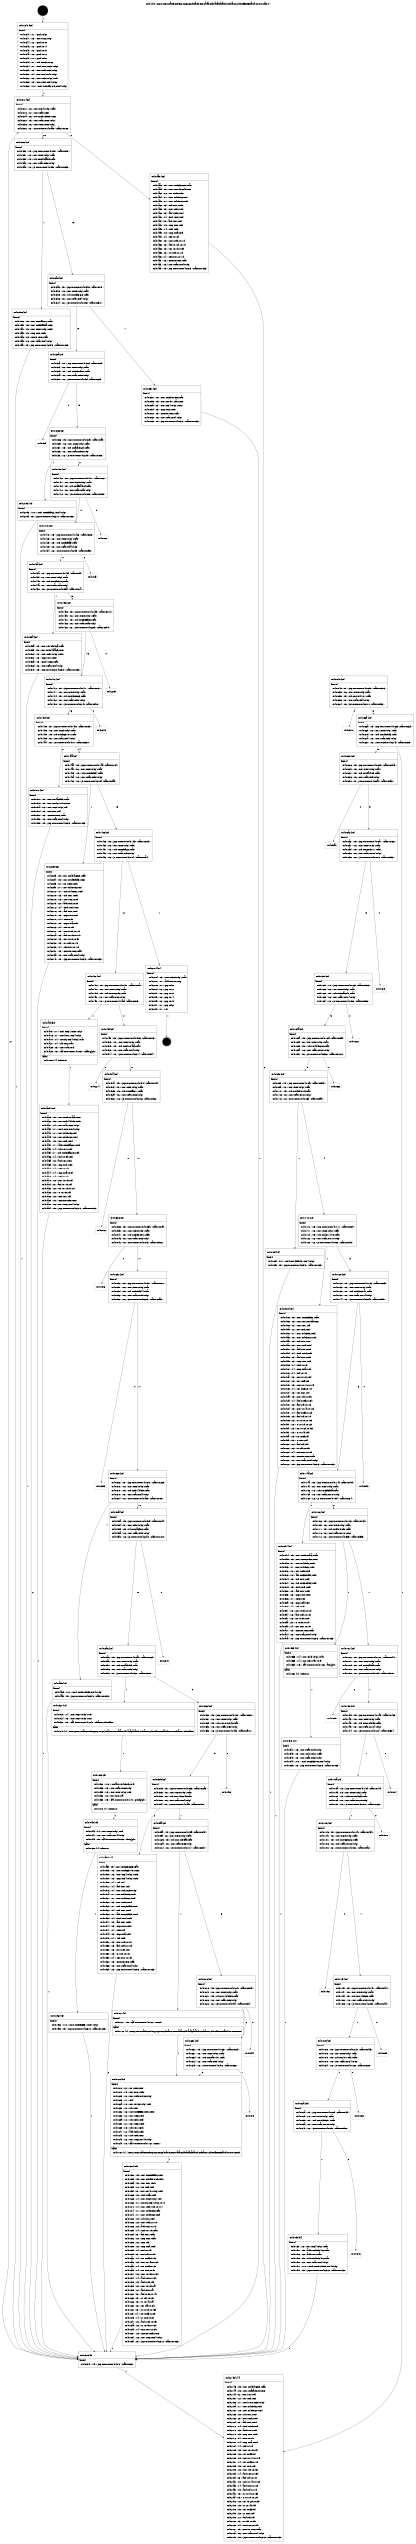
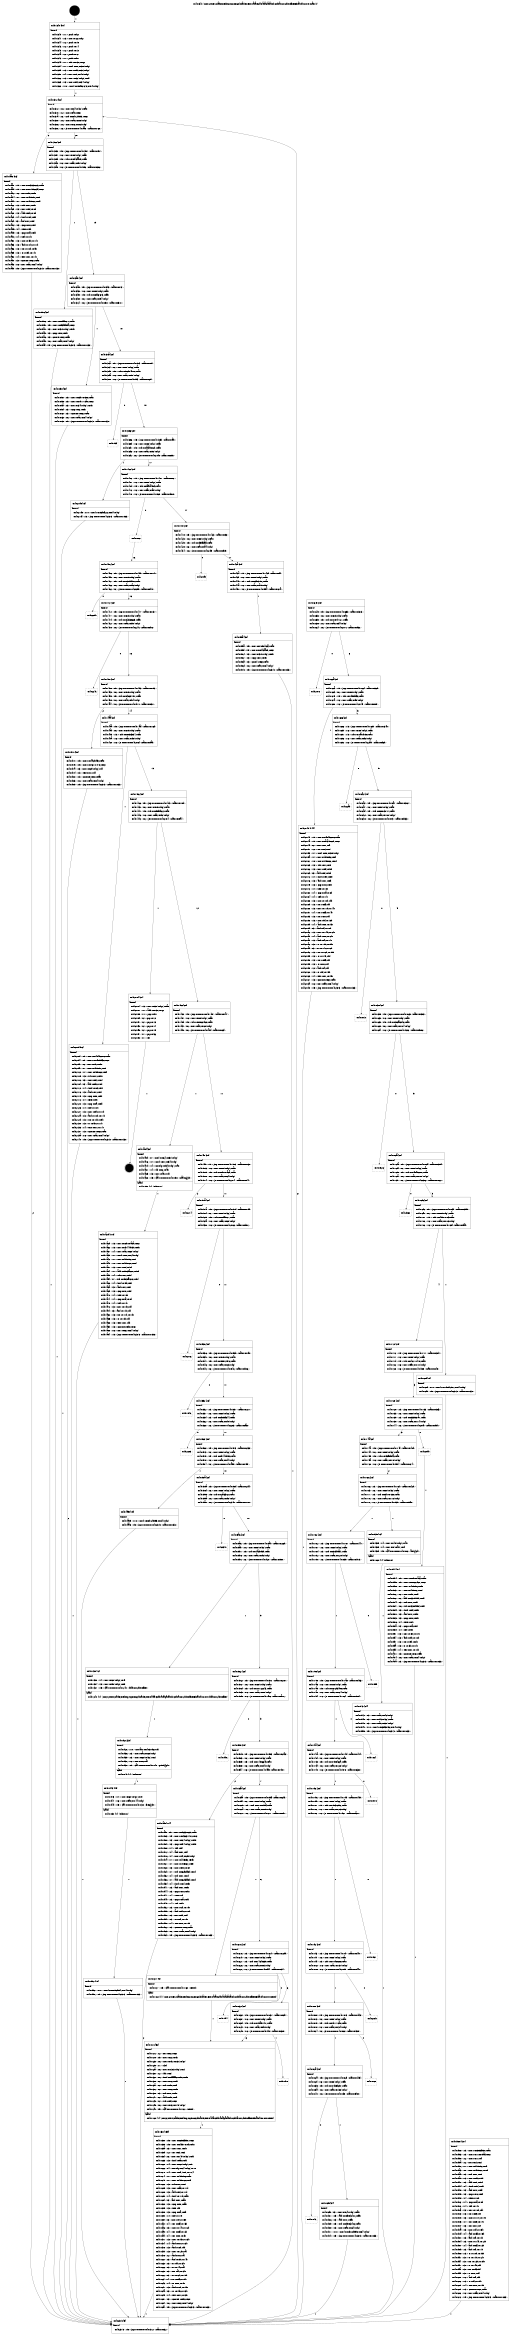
edge "0x40143a [28]" -> "0x401456 [28]": now "0x401ece" -> "0x401456 [28]"
edge "0x401712 [28]" -> "0x401b8e [137]": removed, label "1"
edge "0x40174a [28]" -> "0x4019b4 [91]": now "0x4020db" -> "0x4019b4 [91]"
edge "0x402373 [5]" -> "0x402145 [144]": reversed
